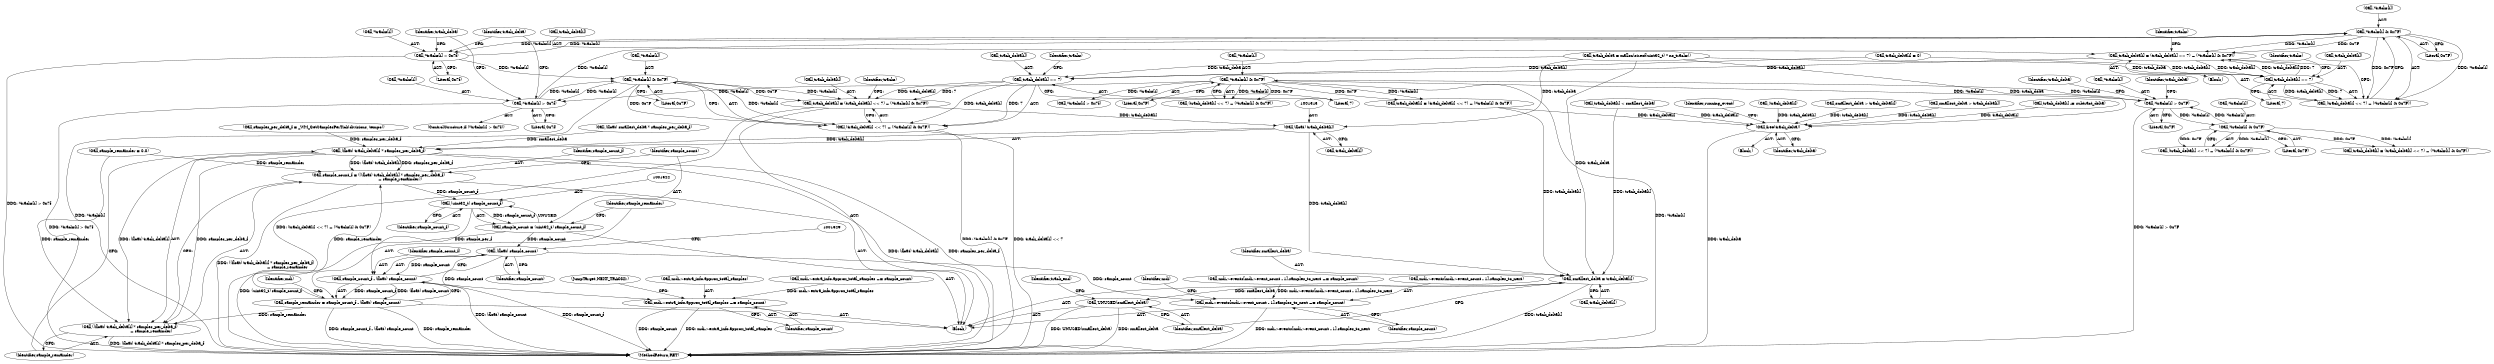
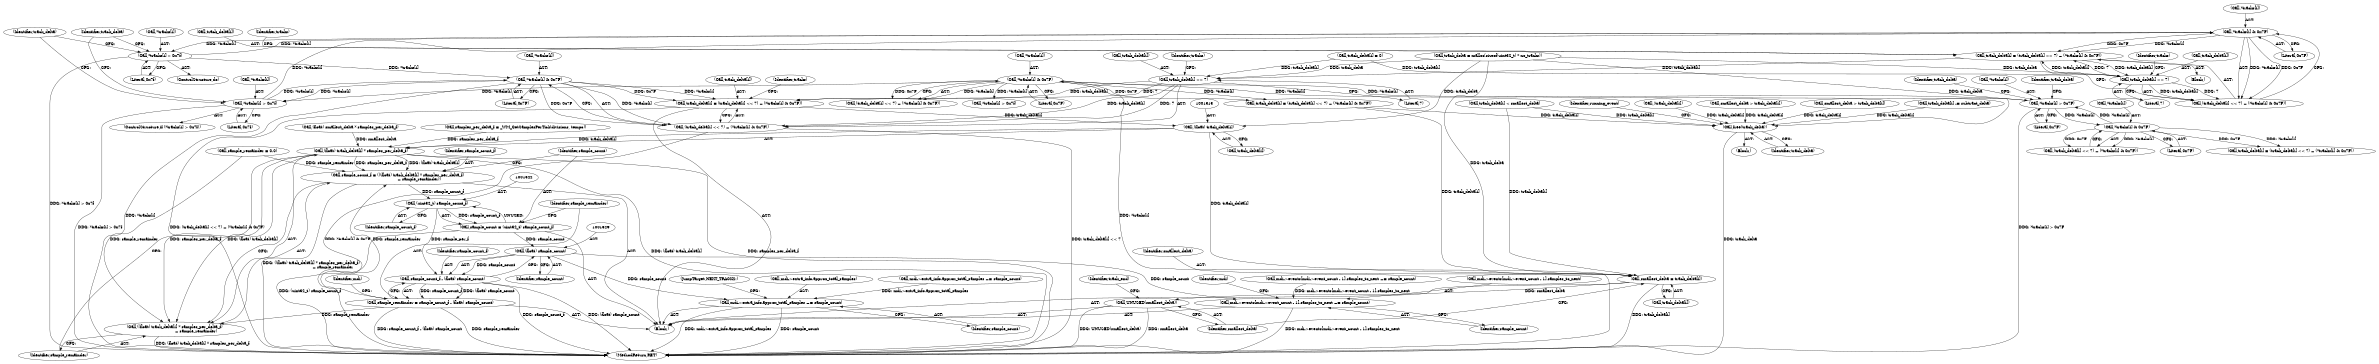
node "(ControlStructure,do)": added
edge "1001329" -> "(Call,(float) sample_count)": label "CFG: " -> "AST: "
